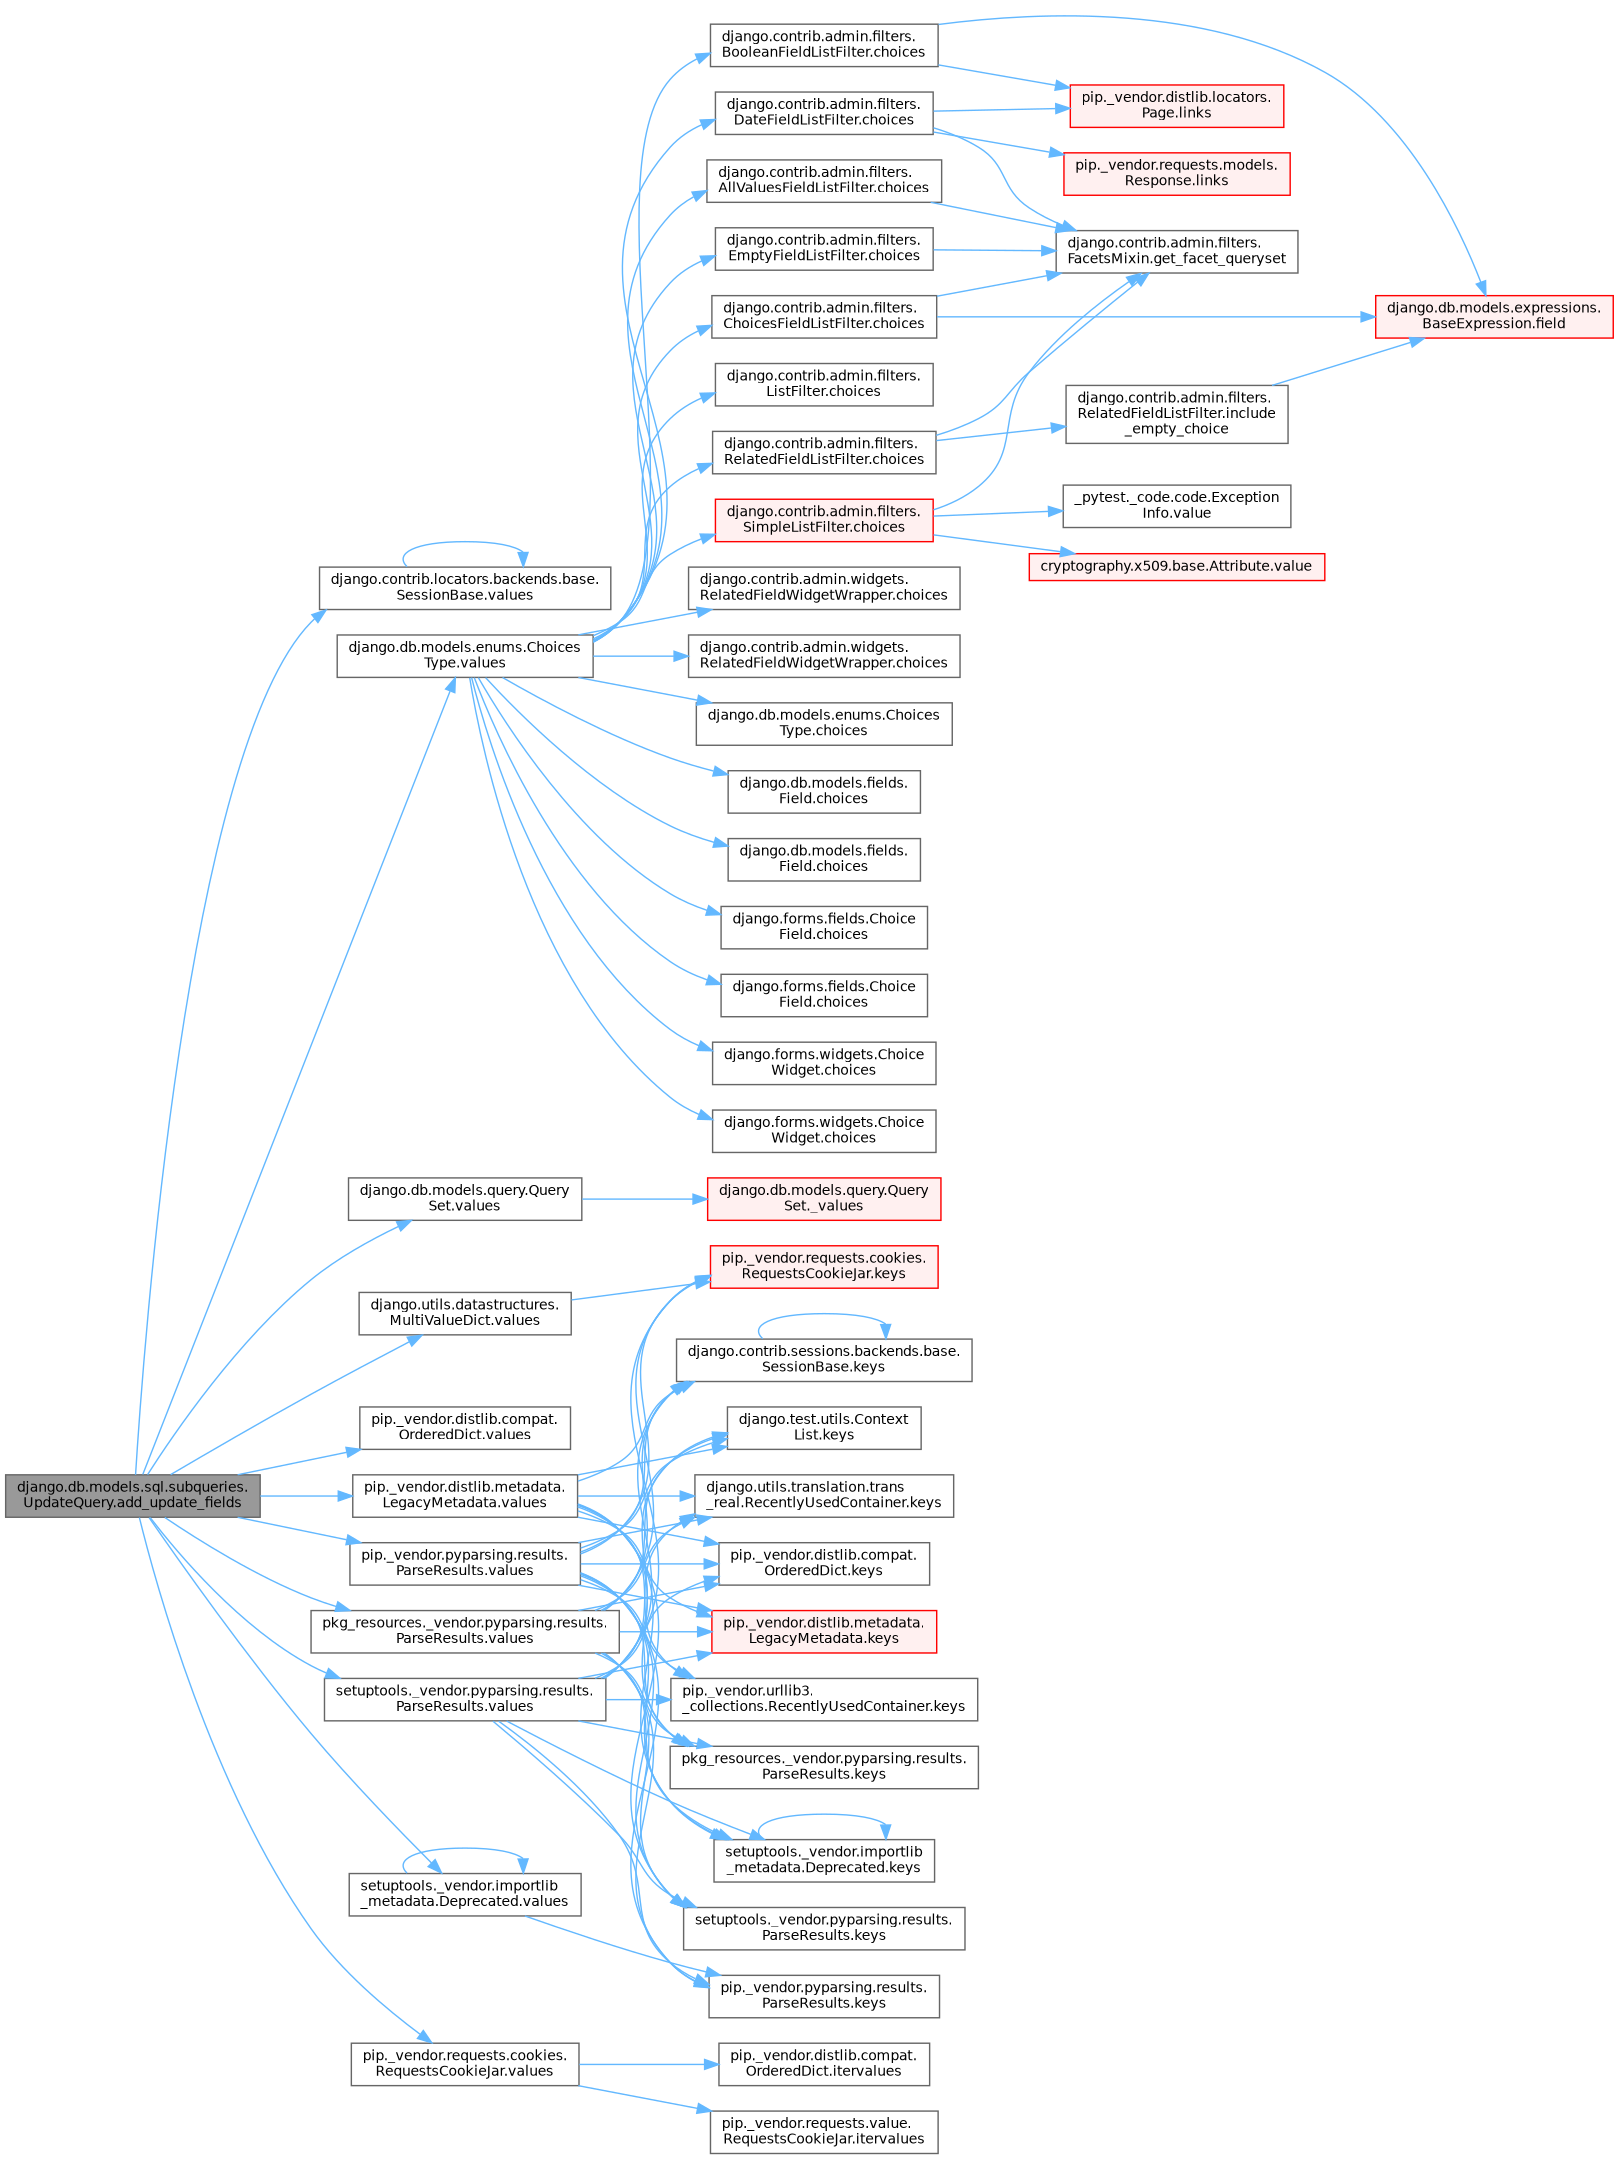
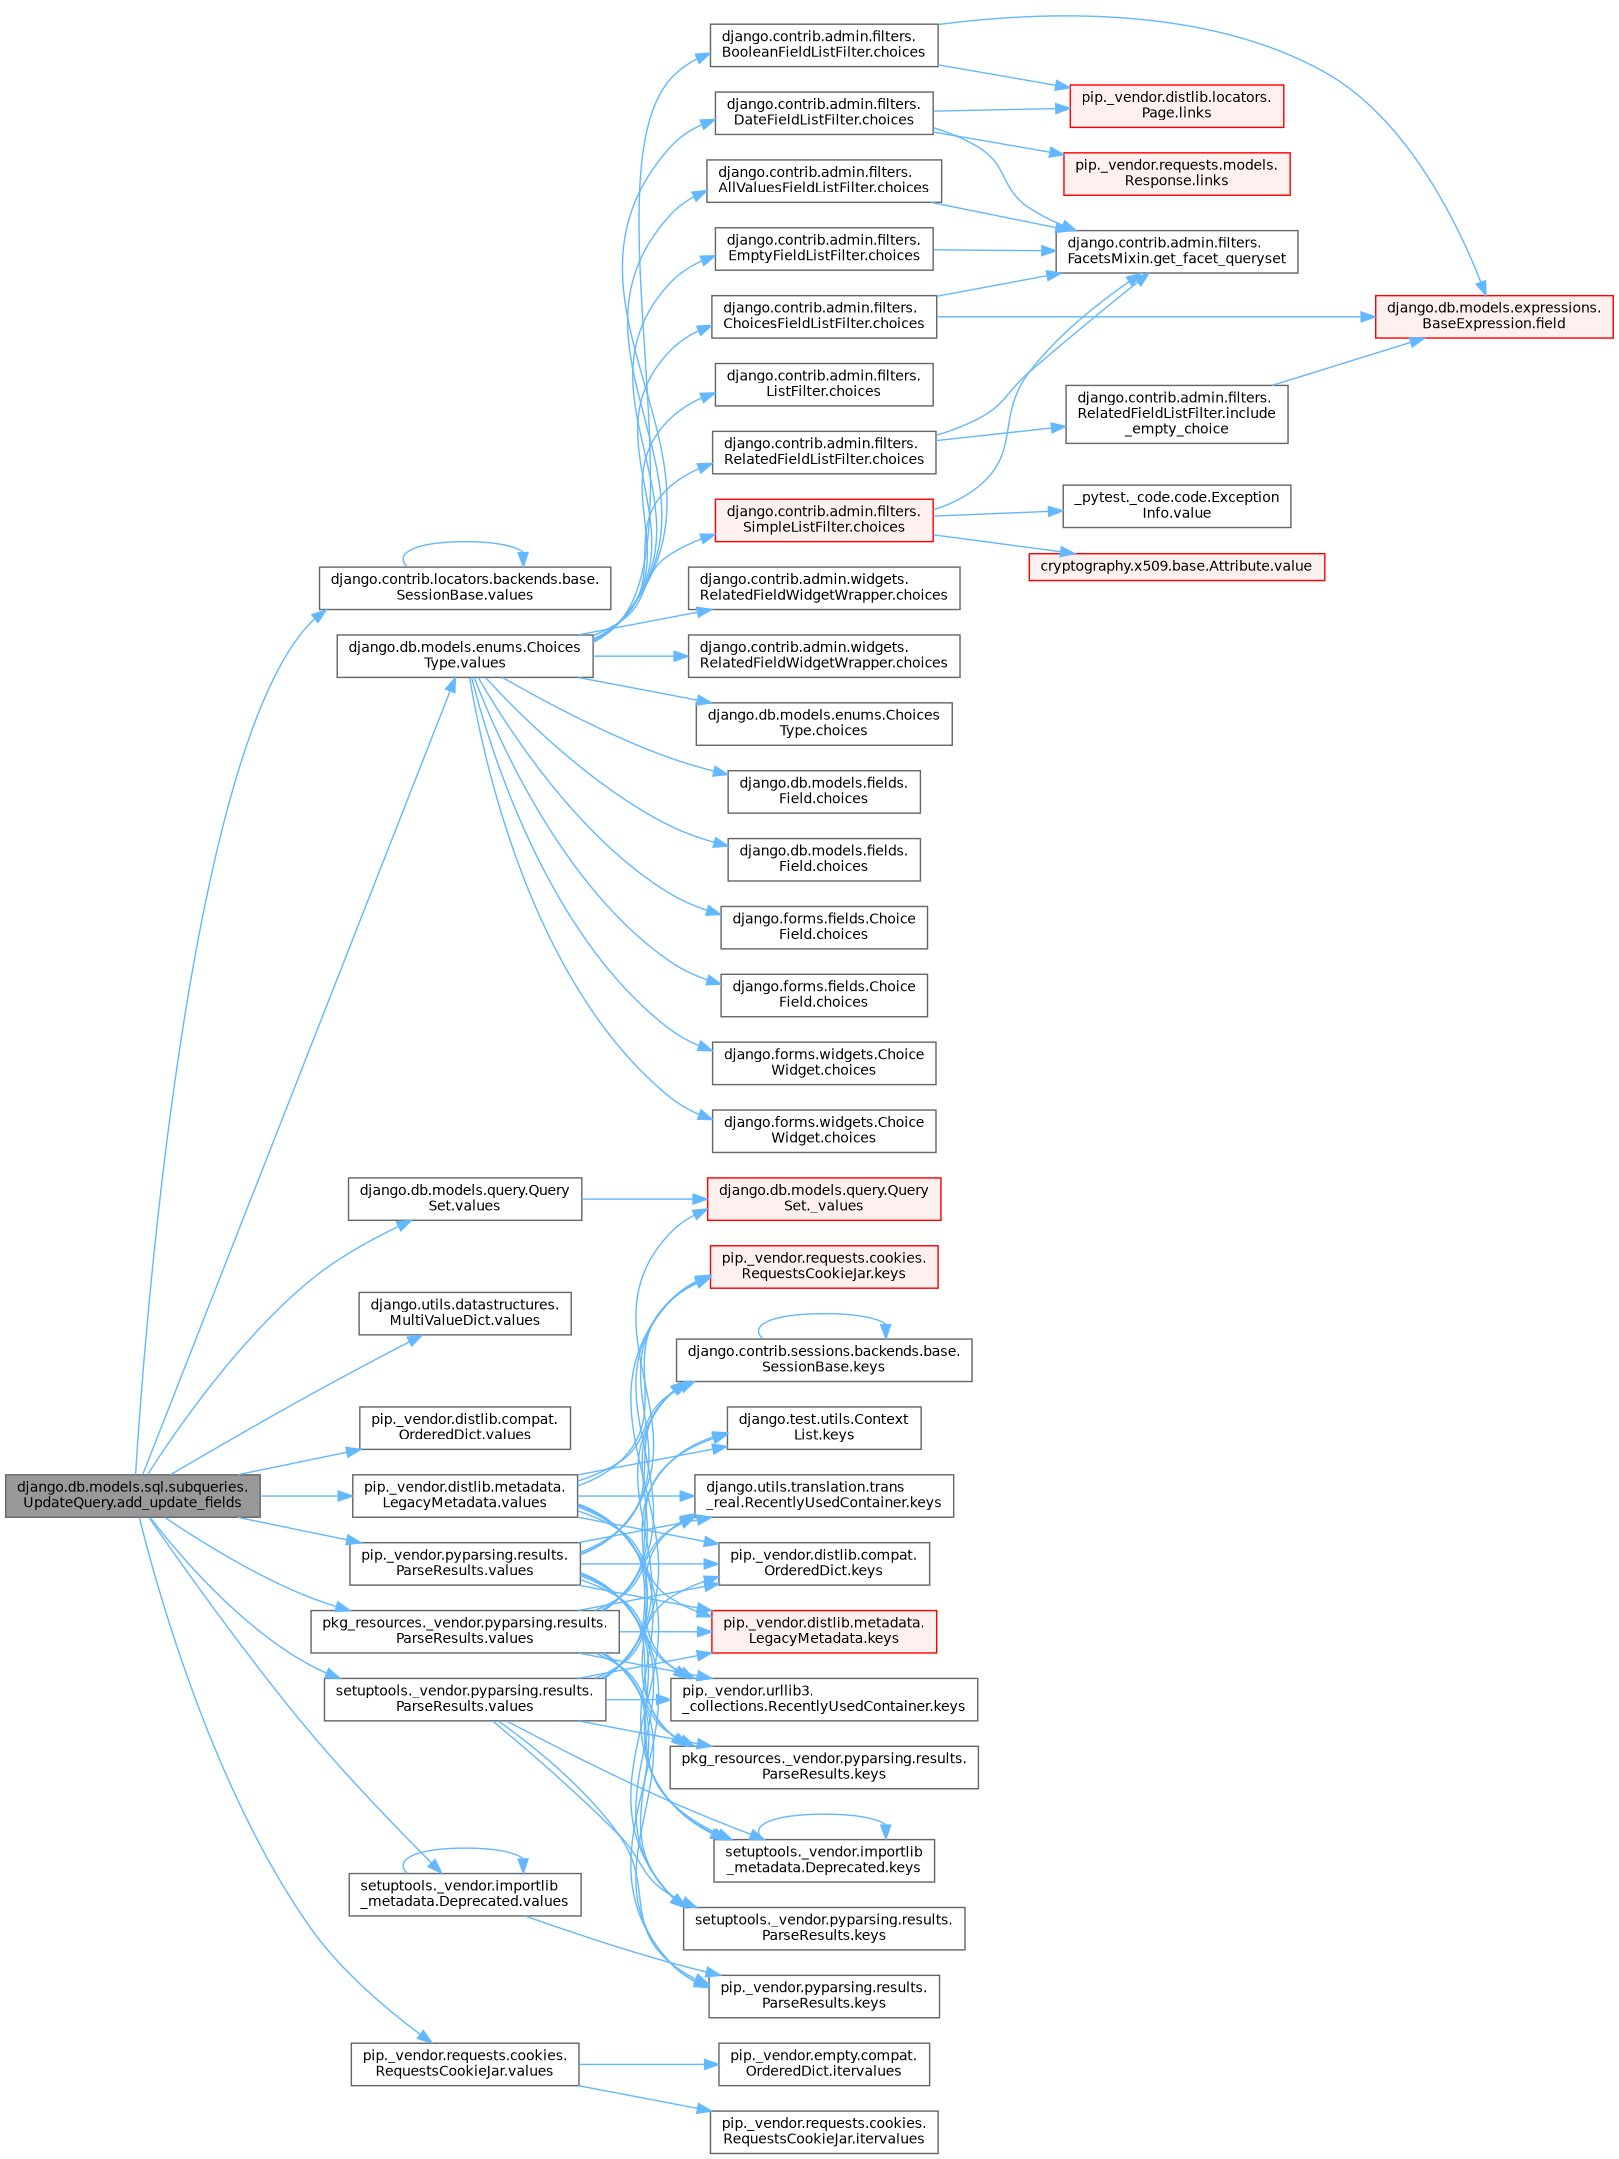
edge "django.utils.datastructures. MultiValueDict.values" -> "pip._vendor.requests.cookies. RequestsCookieJar.keys": now "pip._vendor.distlib.metadata. LegacyMetadata.values" -> "pip._vendor.requests.cookies. RequestsCookieJar.keys"
edge "pip._vendor.pyparsing.results. ParseResults.values" -> "django.test.utils.Context List.keys": now "pip._vendor.pyparsing.results. ParseResults.values" -> "django.db.models.query.Query Set._values"
edge "pkg_resources._vendor.pyparsing.results. ParseResults.values" -> "pip._vendor.urllib3. _collections.RecentlyUsedContainer.keys": added
node "pip._vendor.distlib.compat. OrderedDict.itervalues": label "pip._vendor.distlib.compat. OrderedDict.itervalues" -> "pip._vendor.empty.compat. OrderedDict.itervalues"
node "pip._vendor.requests.value. RequestsCookieJar.itervalues": label "pip._vendor.requests.value. RequestsCookieJar.itervalues" -> "pip._vendor.requests.cookies. RequestsCookieJar.itervalues"
